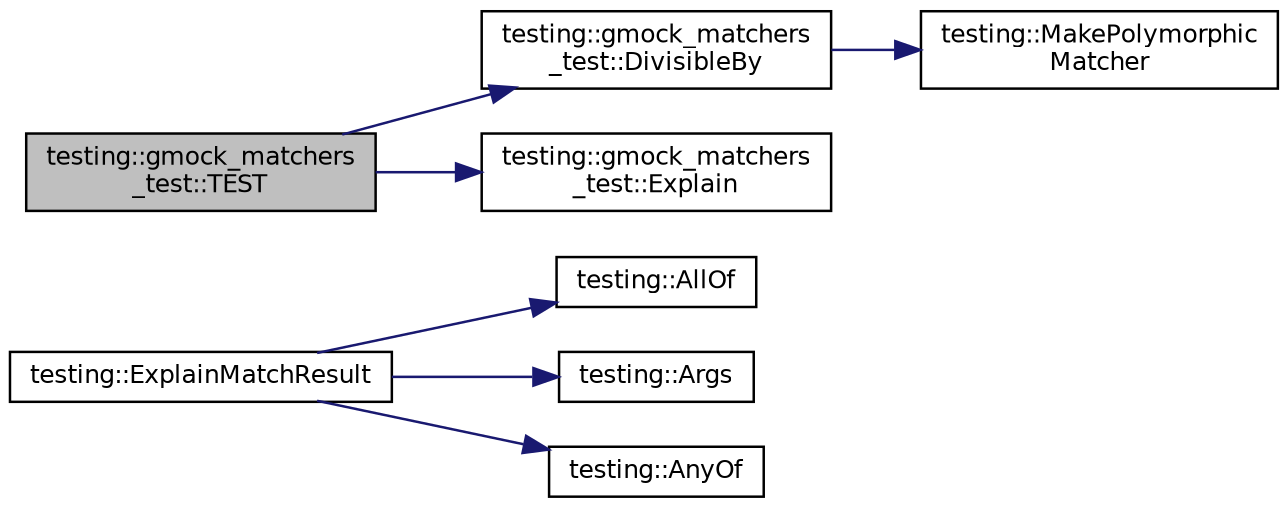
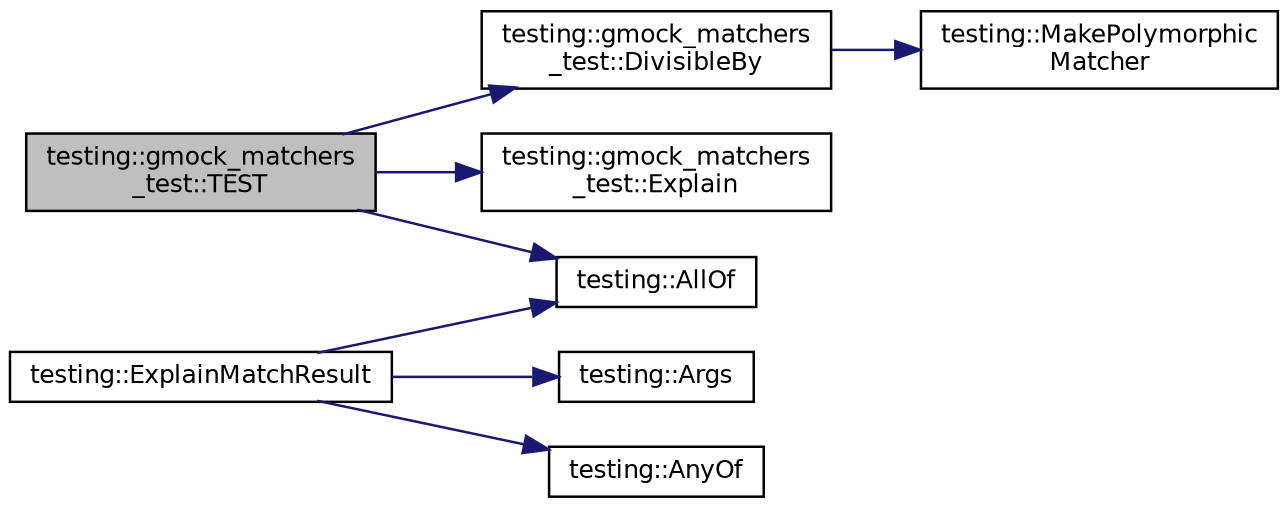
edge "testing::gmock_matchers _test::TEST" -> "testing::AllOf": added
